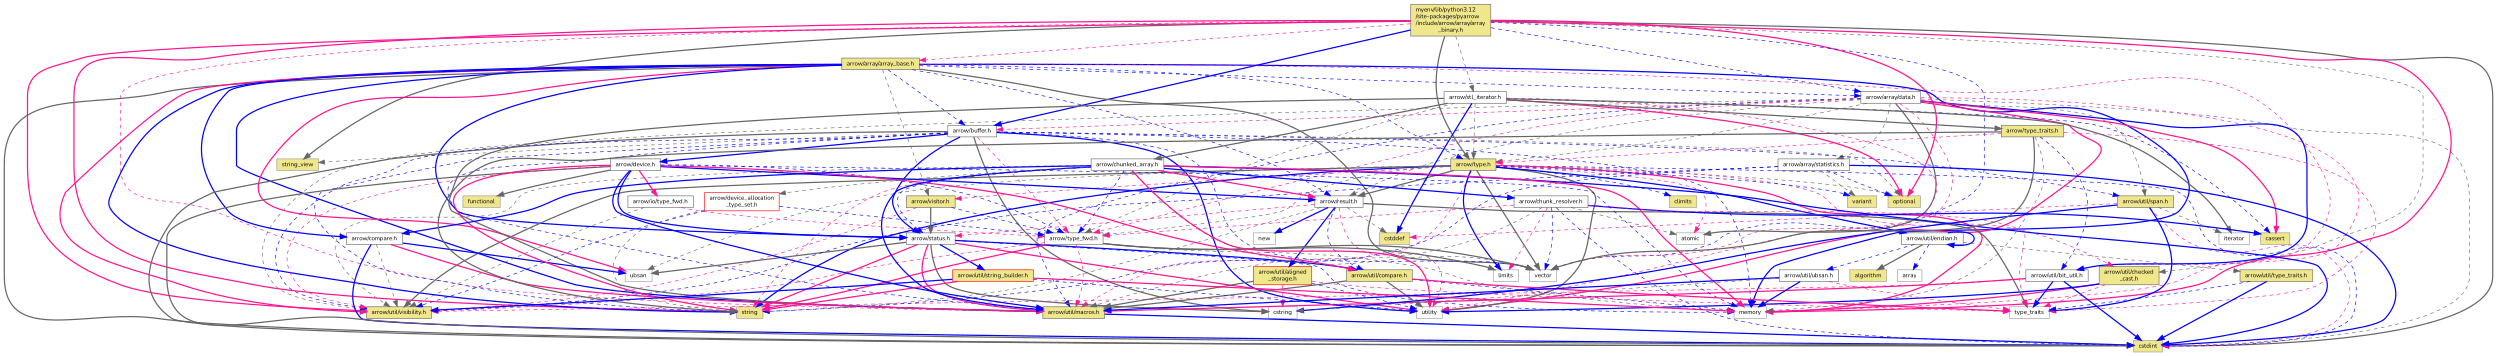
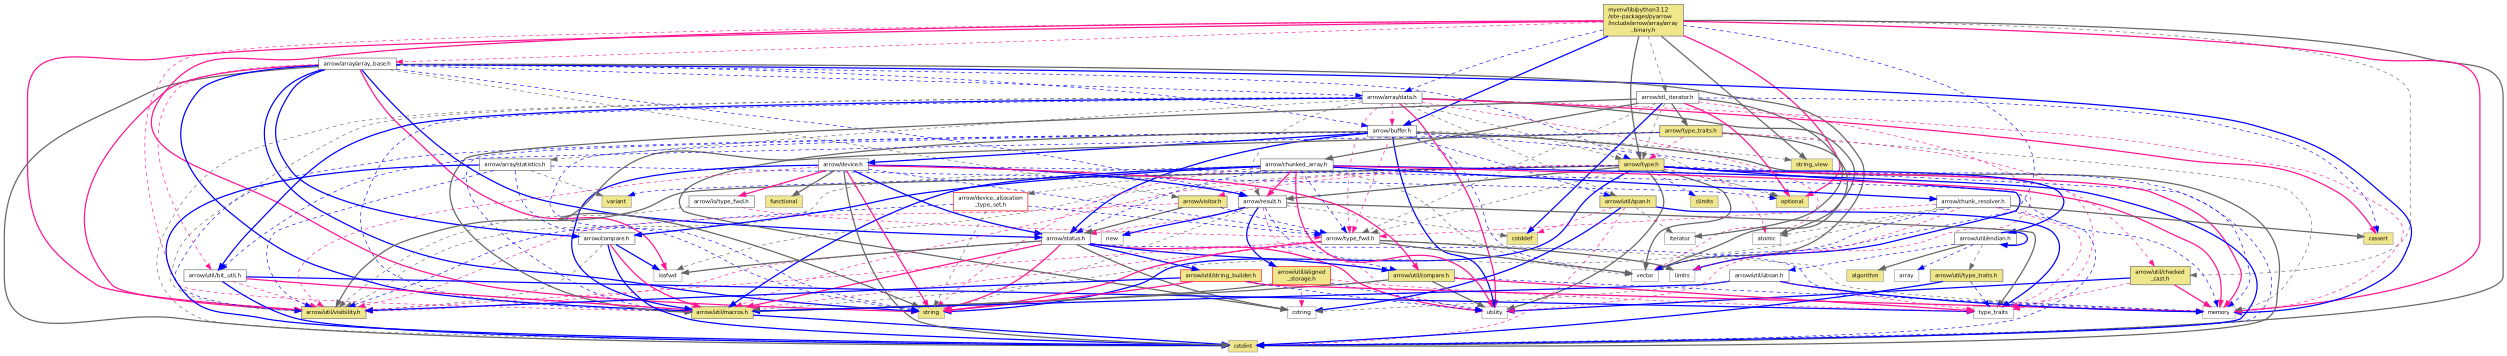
node "arrow/array/array_base.h": fillcolor khaki -> white
edge "arrow/chunk_resolver.h" -> "cassert": color blue -> gray40
node "ubsan": label "ubsan" -> "iosfwd"
edge "arrow/status.h" -> "arrow/util/visibility.h": added
